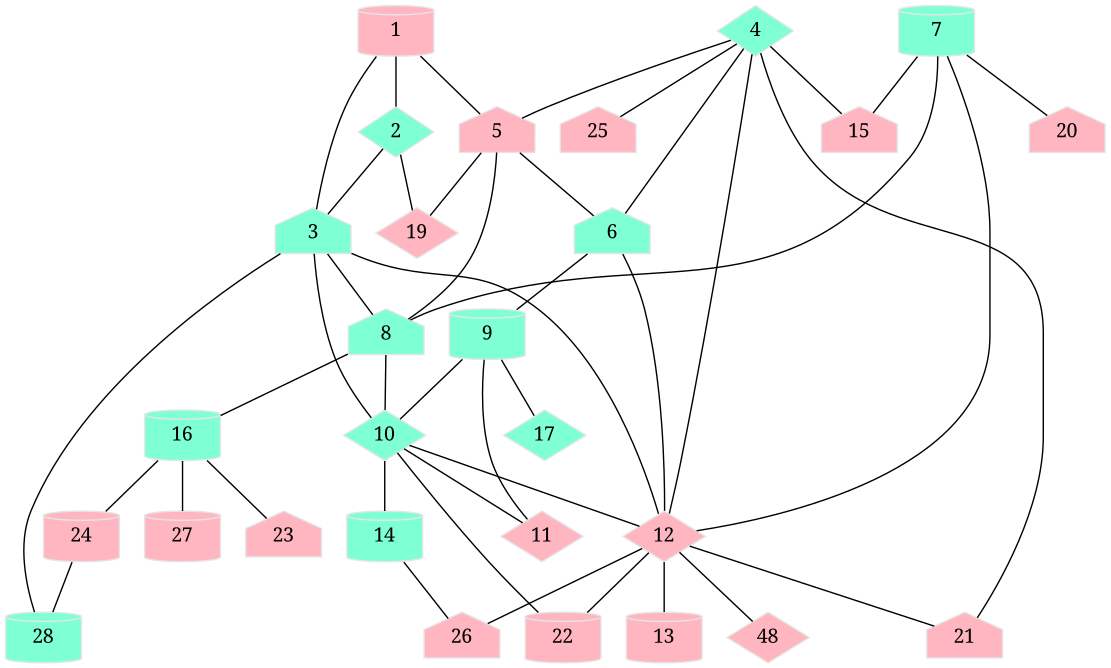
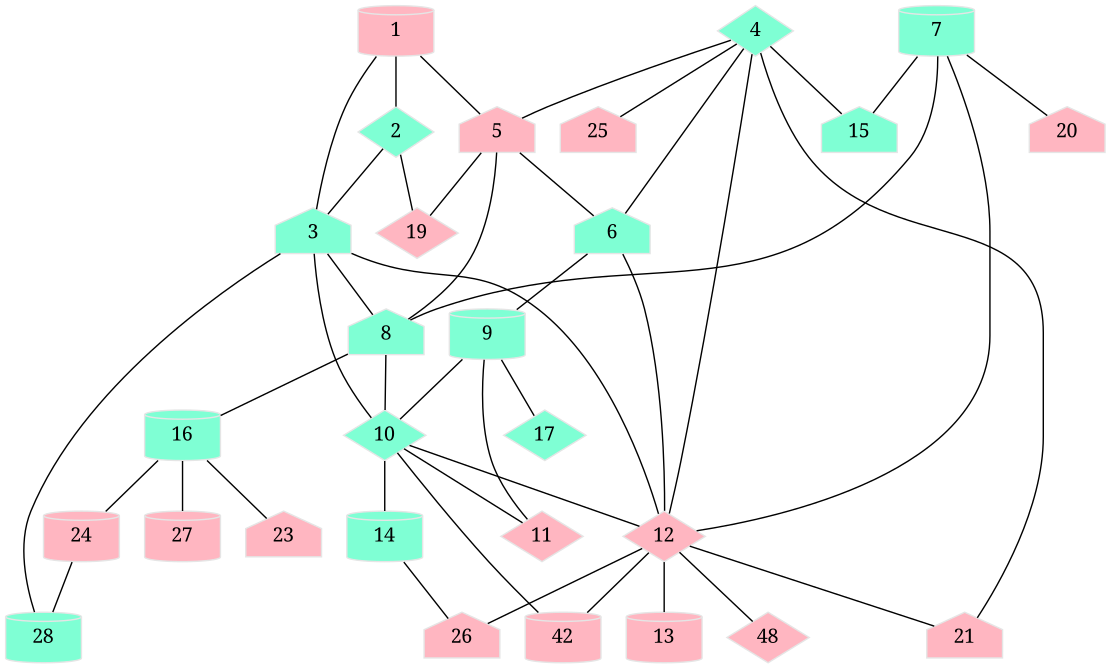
node "15": fillcolor lightpink -> aquamarine
node "22": label "22" -> "42"
